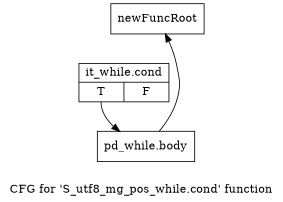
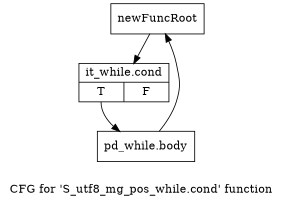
edge "newFuncRoot" -> "it_while.cond": added
